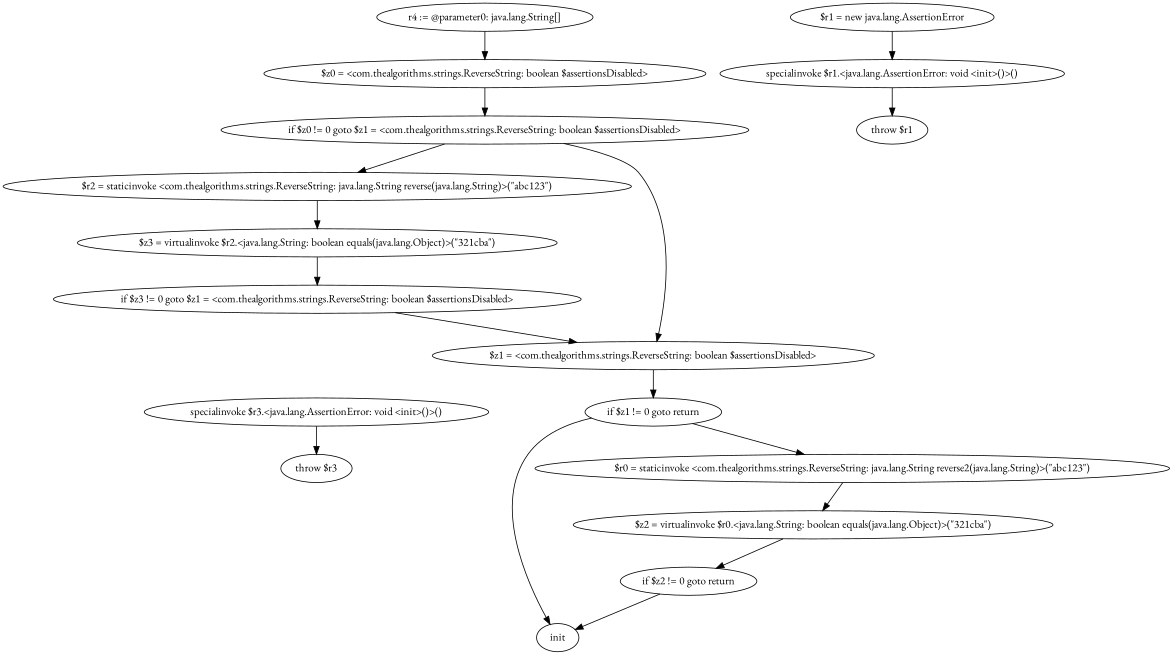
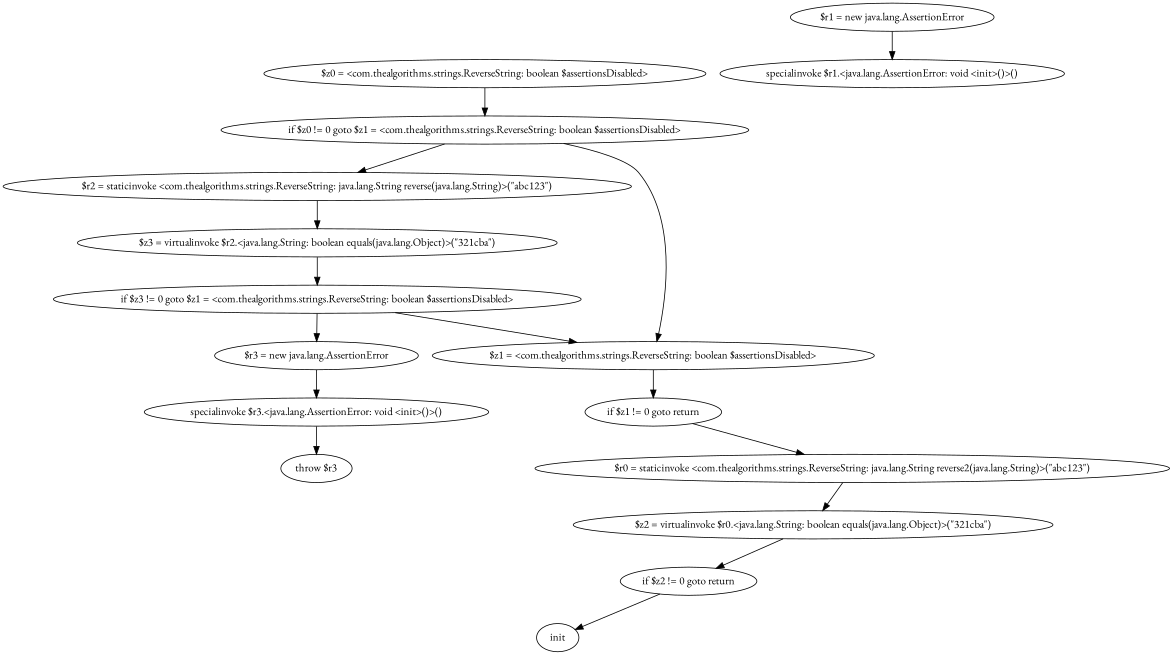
node "r4 := @parameter0: java.lang.String[]": removed
node "throw $r1": removed
node "$r3 = new java.lang.AssertionError": added
edge "if $z1 != 0 goto return" -> "init": removed
